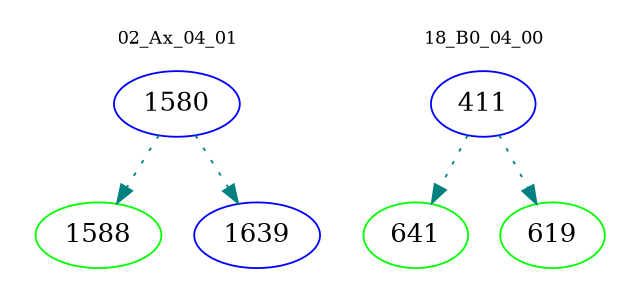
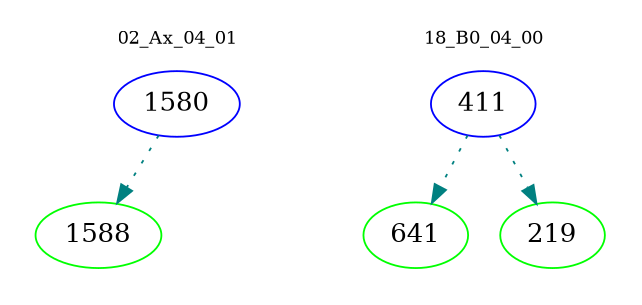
node "1639": removed
node "619": label "619" -> "219"
